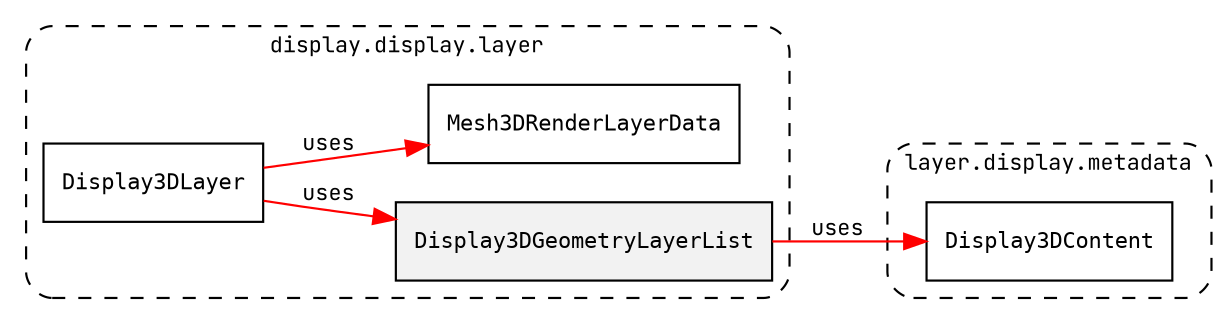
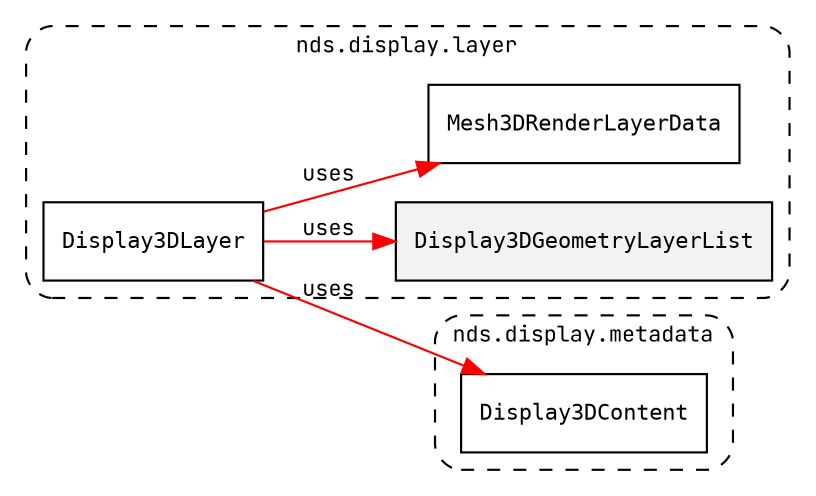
cluster "display.display.layer": label "display.display.layer" -> "nds.display.layer"
cluster "layer.display.metadata": label "layer.display.metadata" -> "nds.display.metadata"
edge "Display3DGeometryLayerList" -> "Display3DContent": now "Display3DLayer" -> "Display3DContent"
